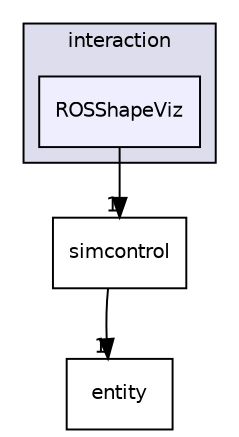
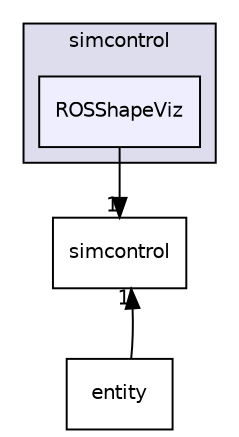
cluster "interaction": label "interaction" -> "simcontrol"
edge "simcontrol" -> "entity": reversed
